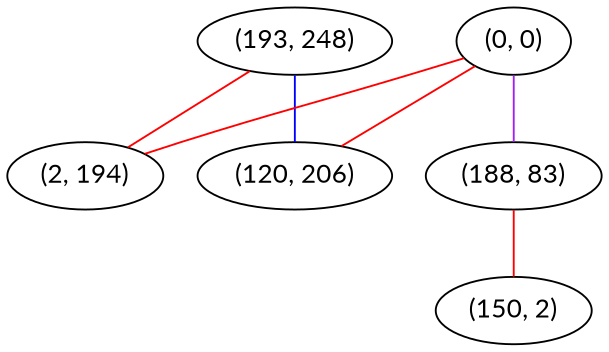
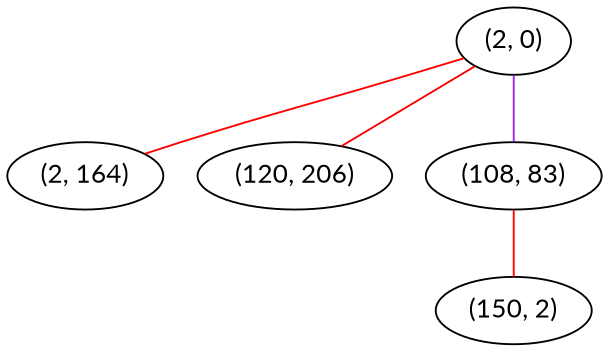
node "(193, 248)": removed
node "(0, 0)": label "(0, 0)" -> "(2, 0)"
node "(2, 194)": label "(2, 194)" -> "(2, 164)"
node "(188, 83)": label "(188, 83)" -> "(108, 83)"
